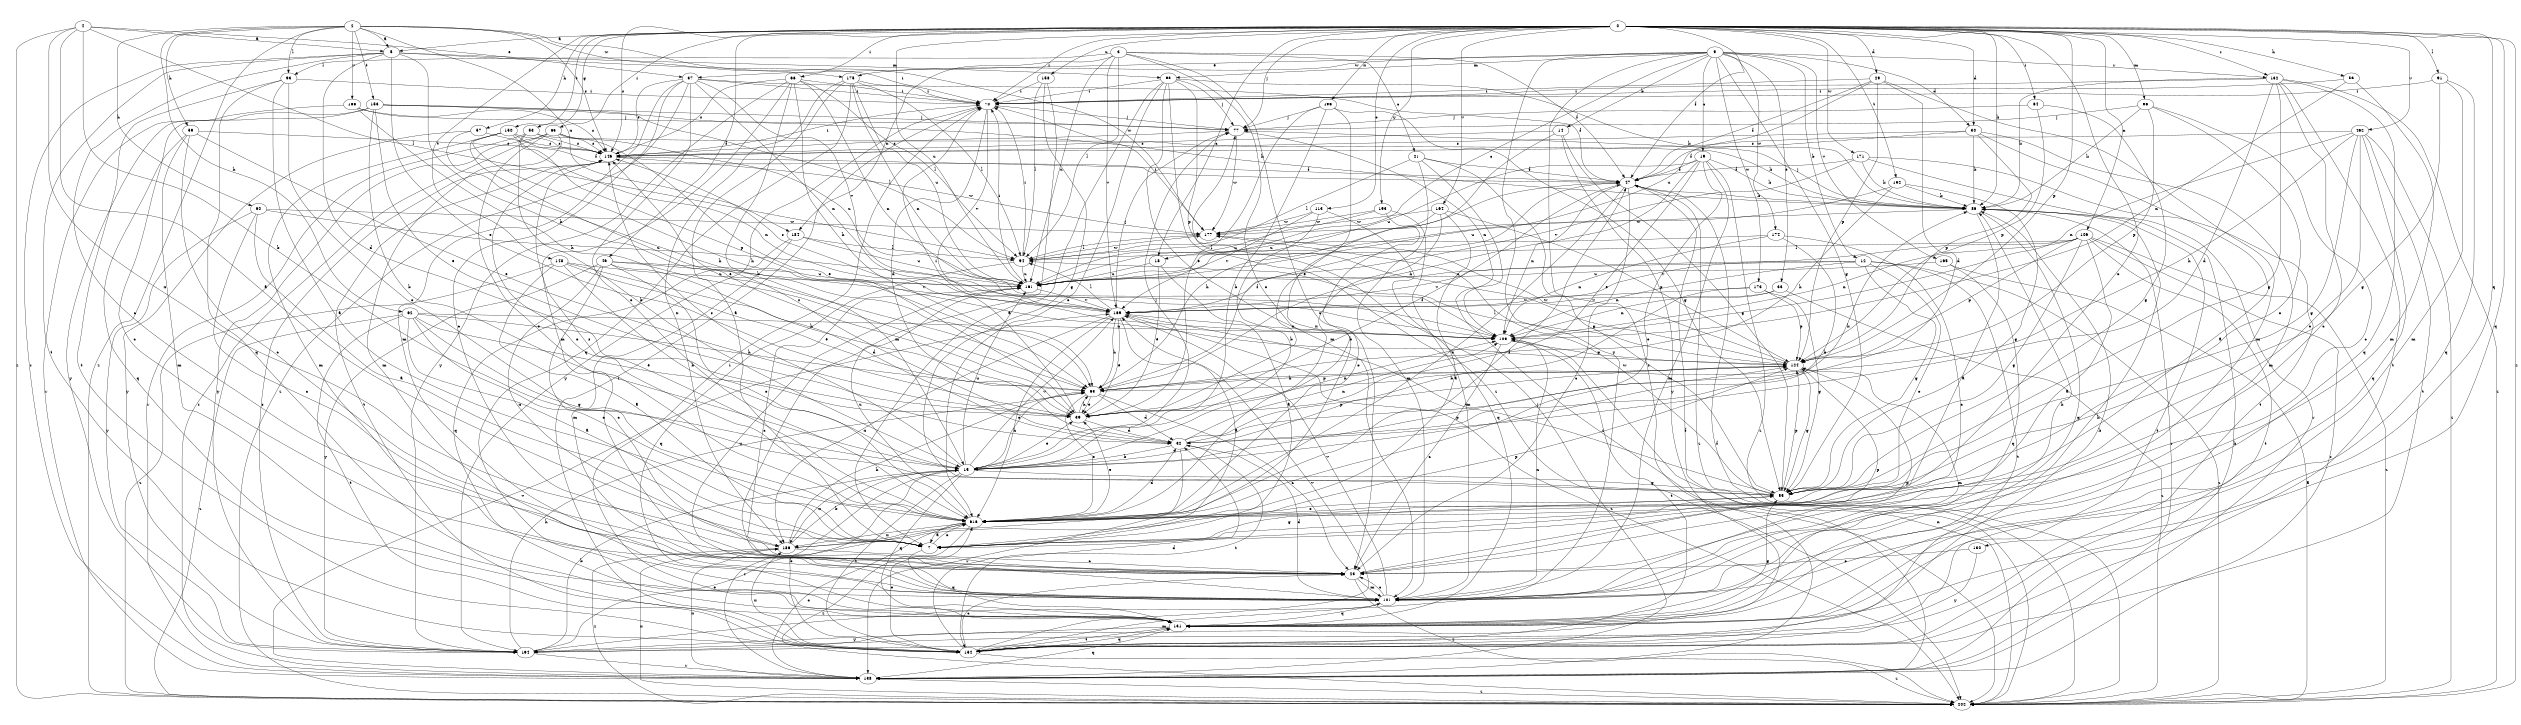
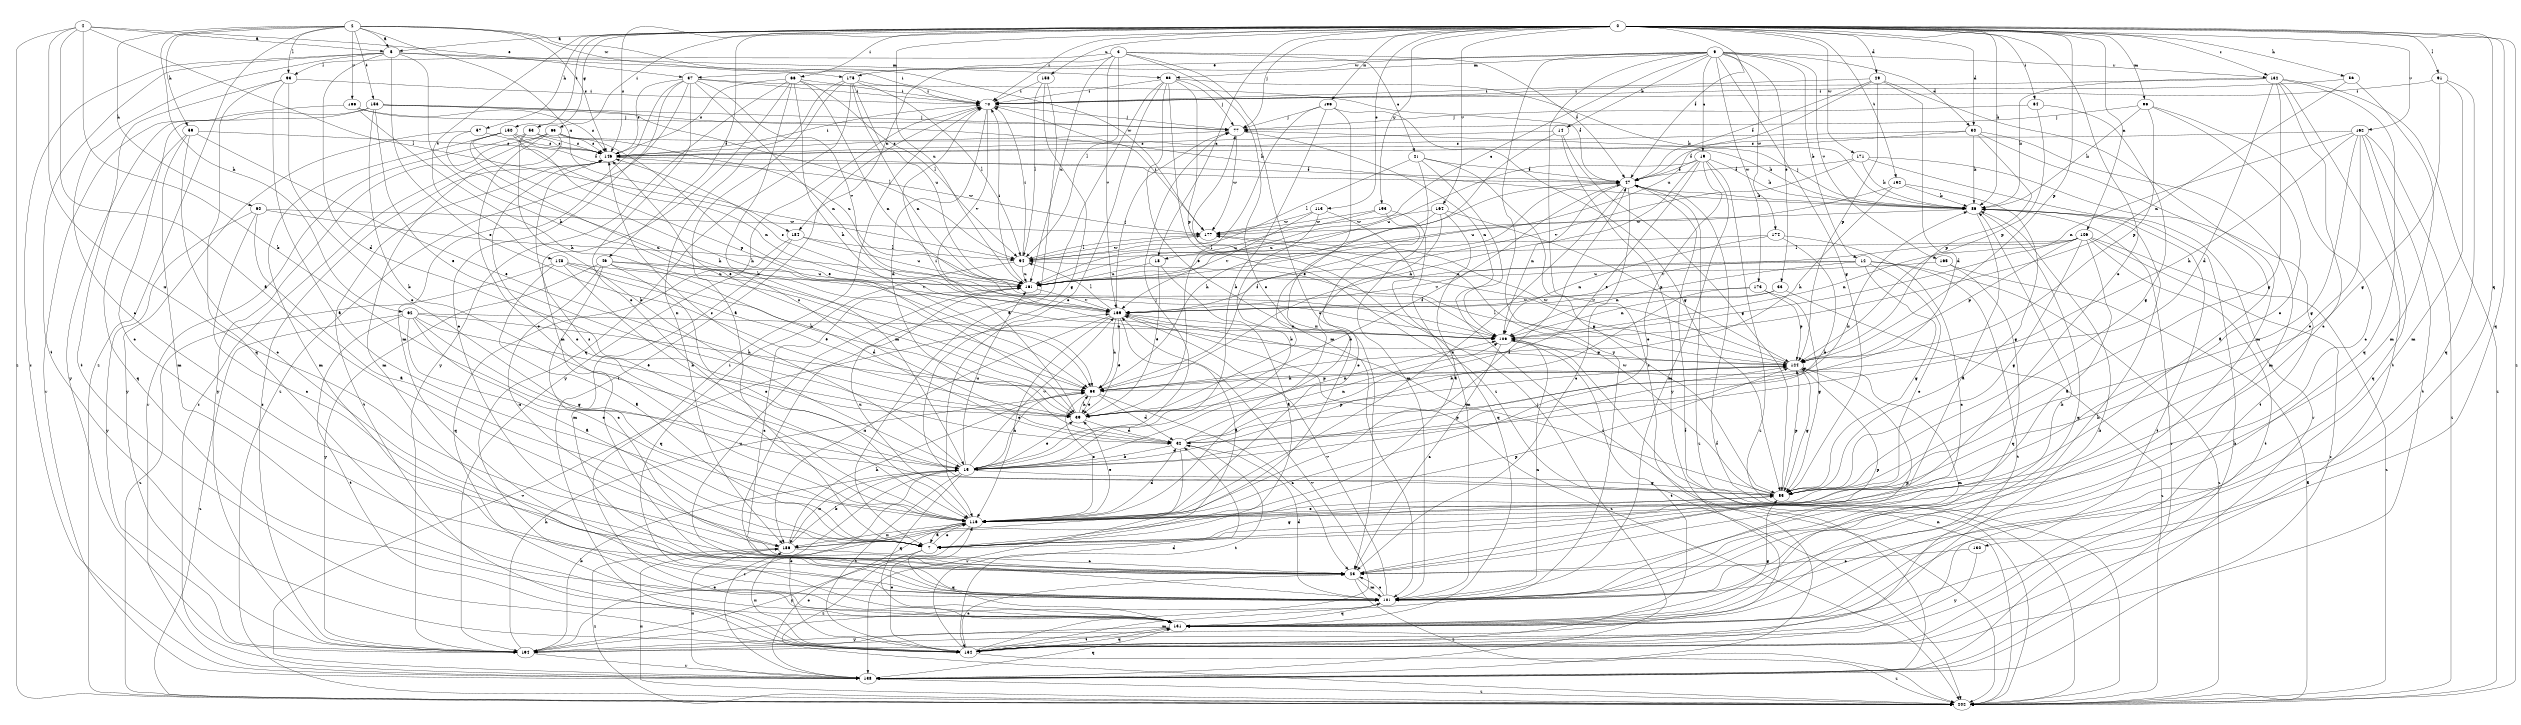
node "462": label "462" -> "162"
node "616": label "616" -> "116"
edge "7" -> "194": added, label "y"
